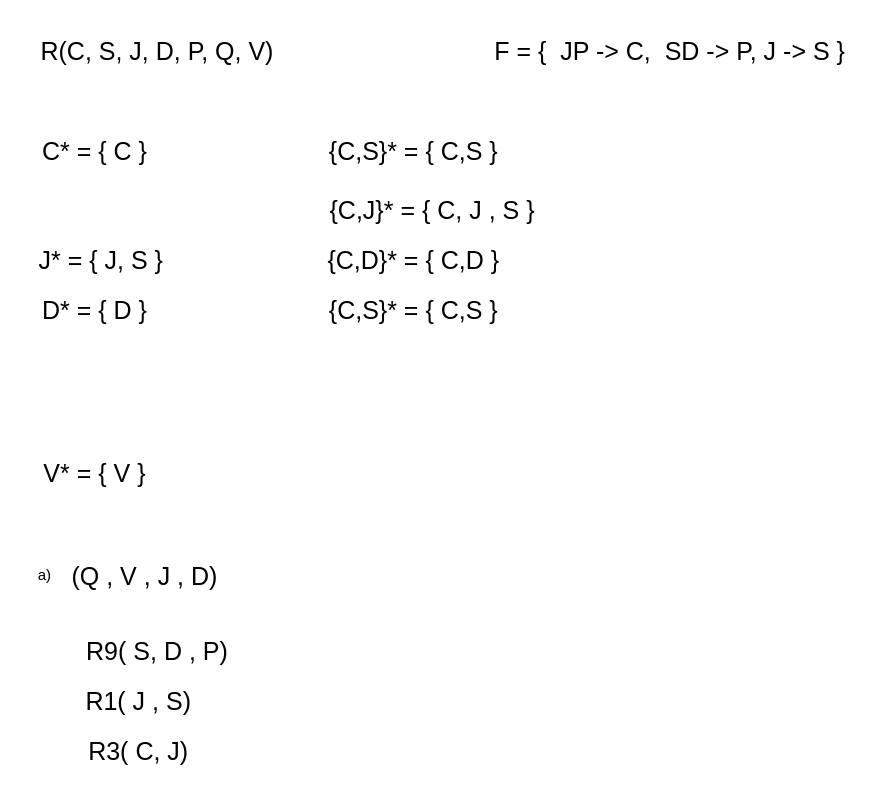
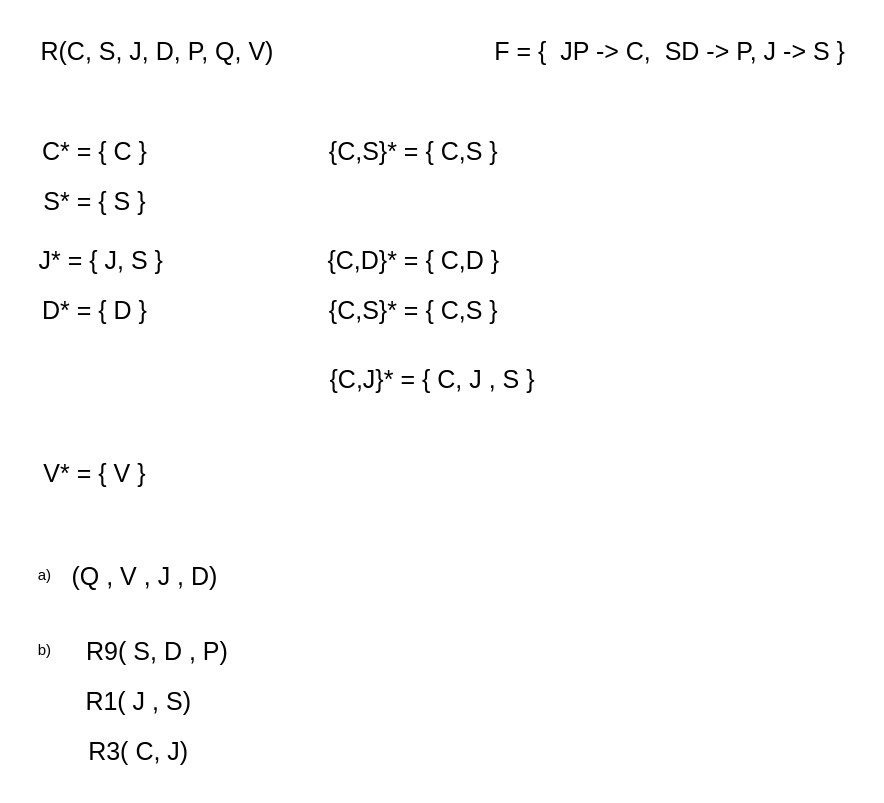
node "S* = { S }": added
node "{C,J}* = { C, J , S }": moved (432, 209) -> (432, 378)
node "b)": added
